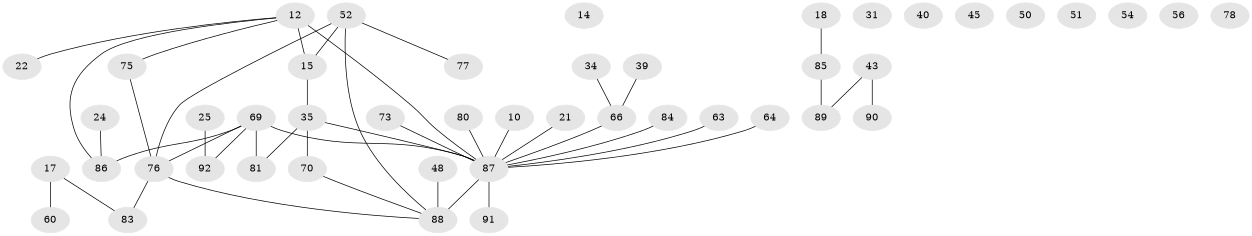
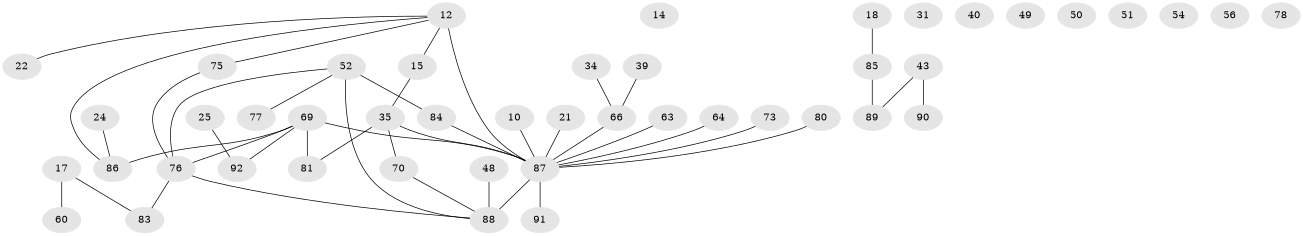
node "45": label "45" -> "49"
edge "52" -- "15": now "52" -- "84"
